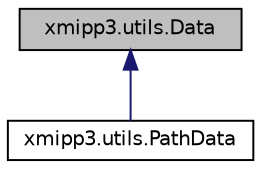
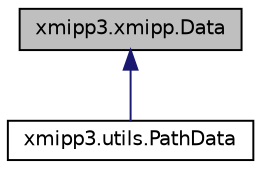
node "xmipp3.utils.Data": label "xmipp3.utils.Data" -> "xmipp3.xmipp.Data"
